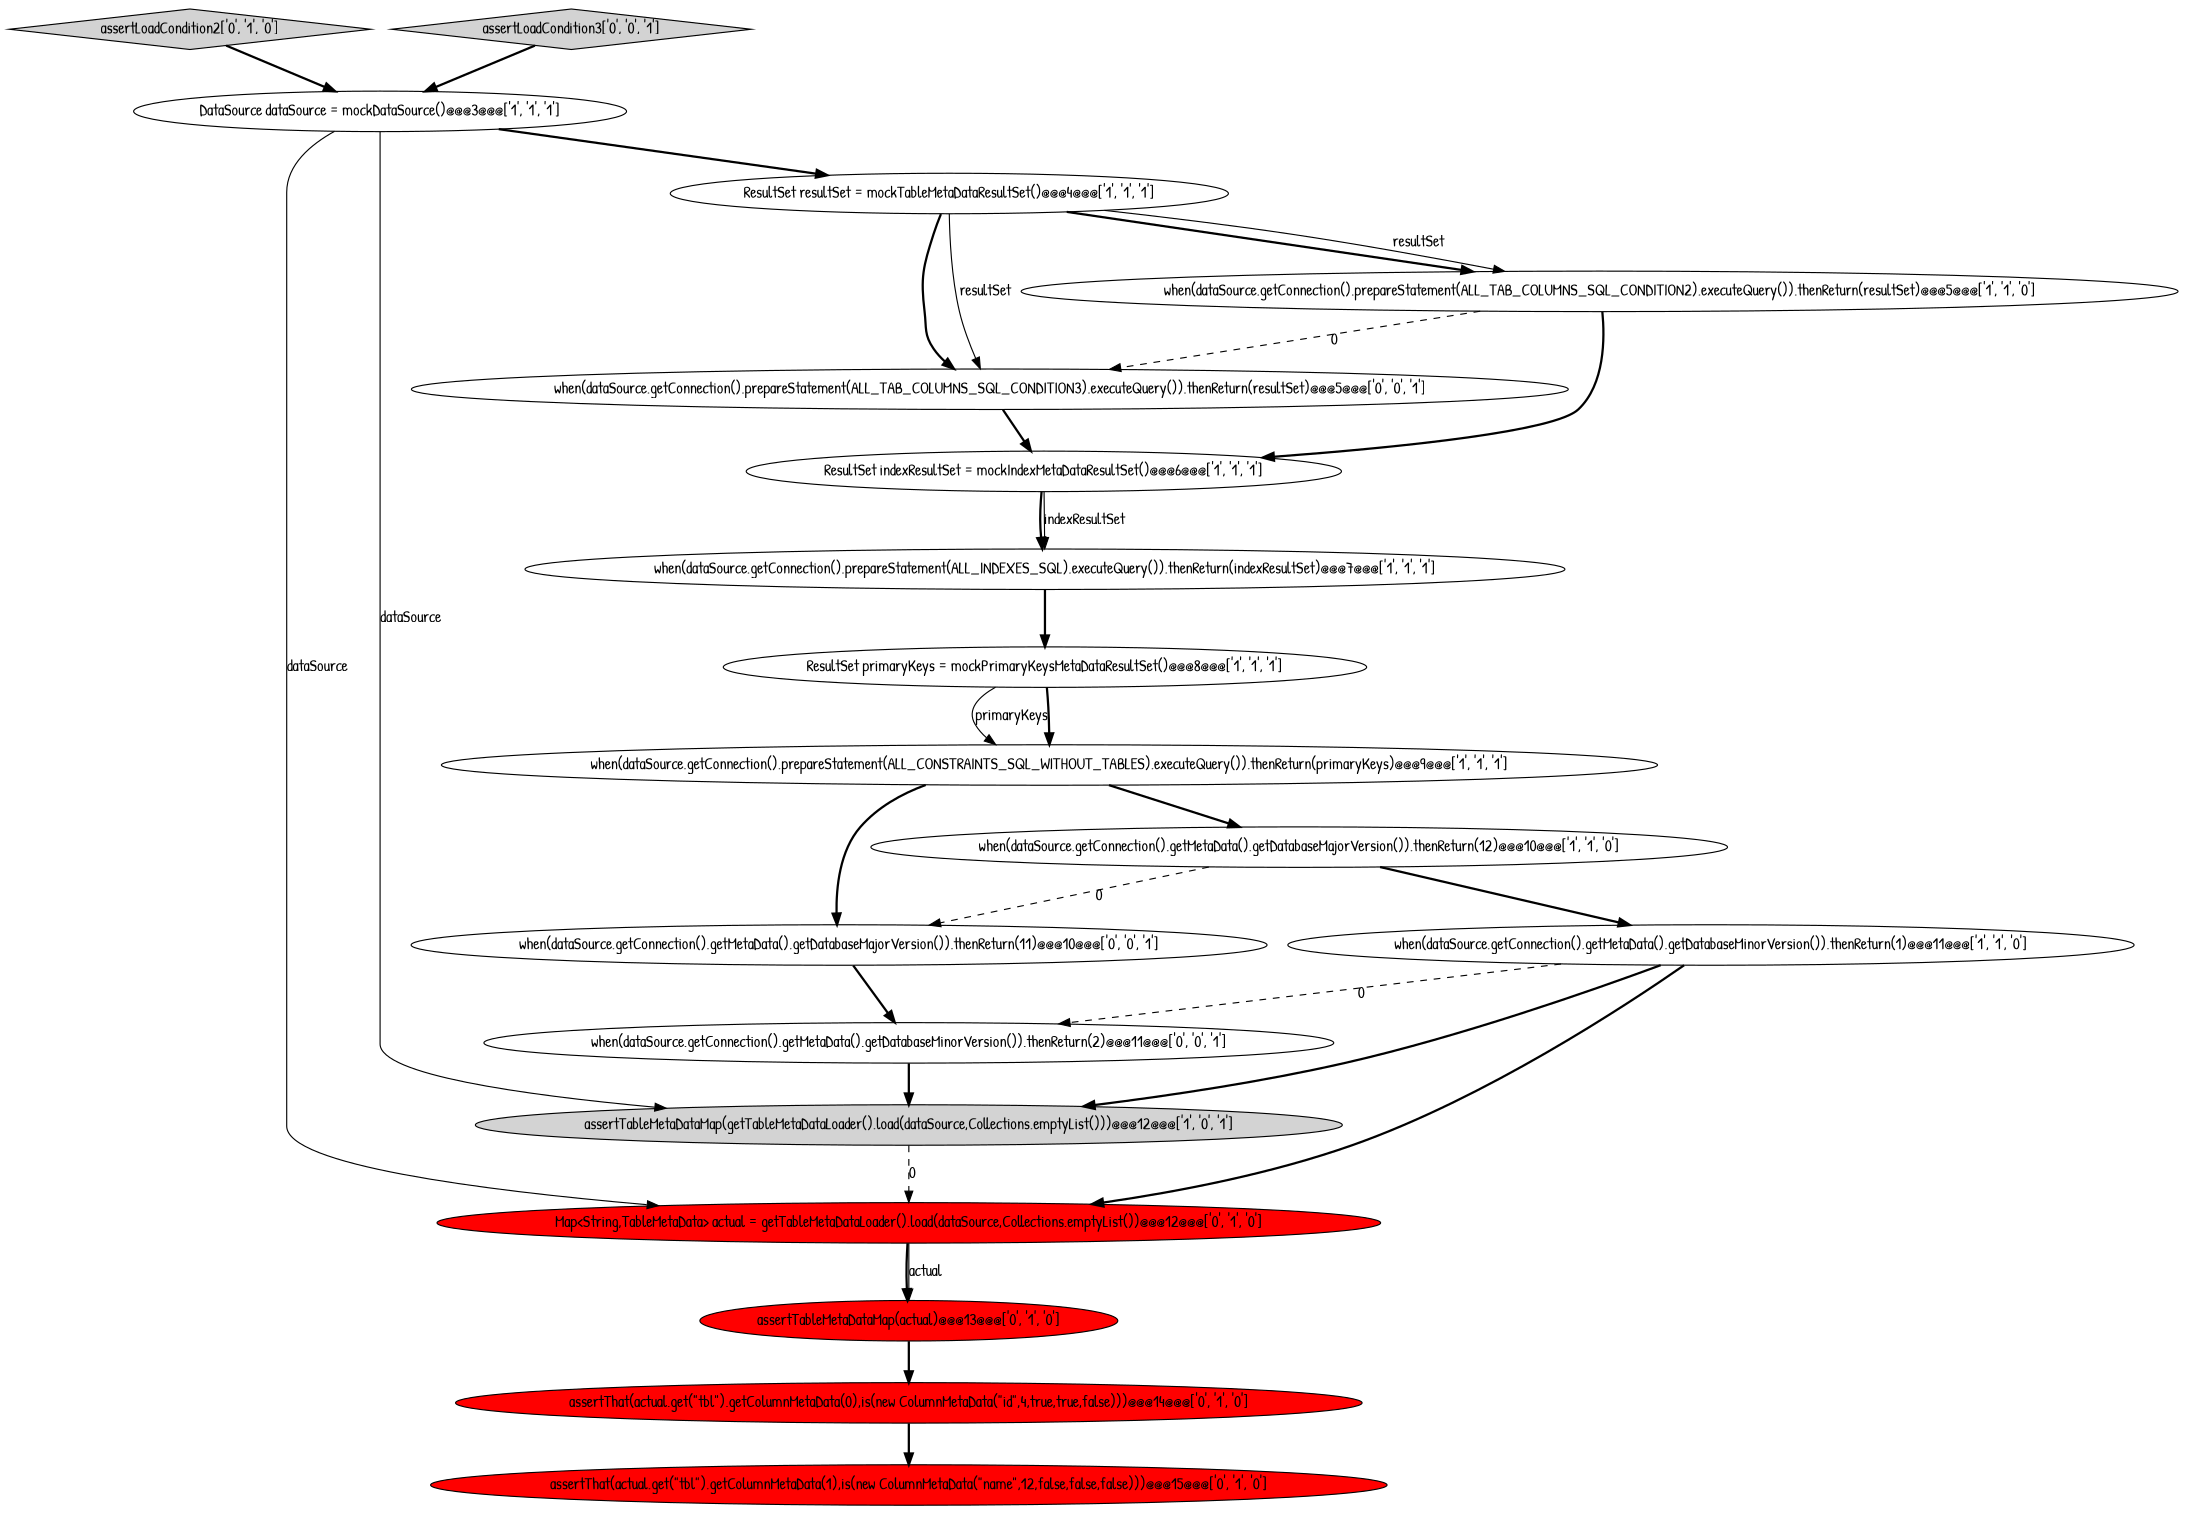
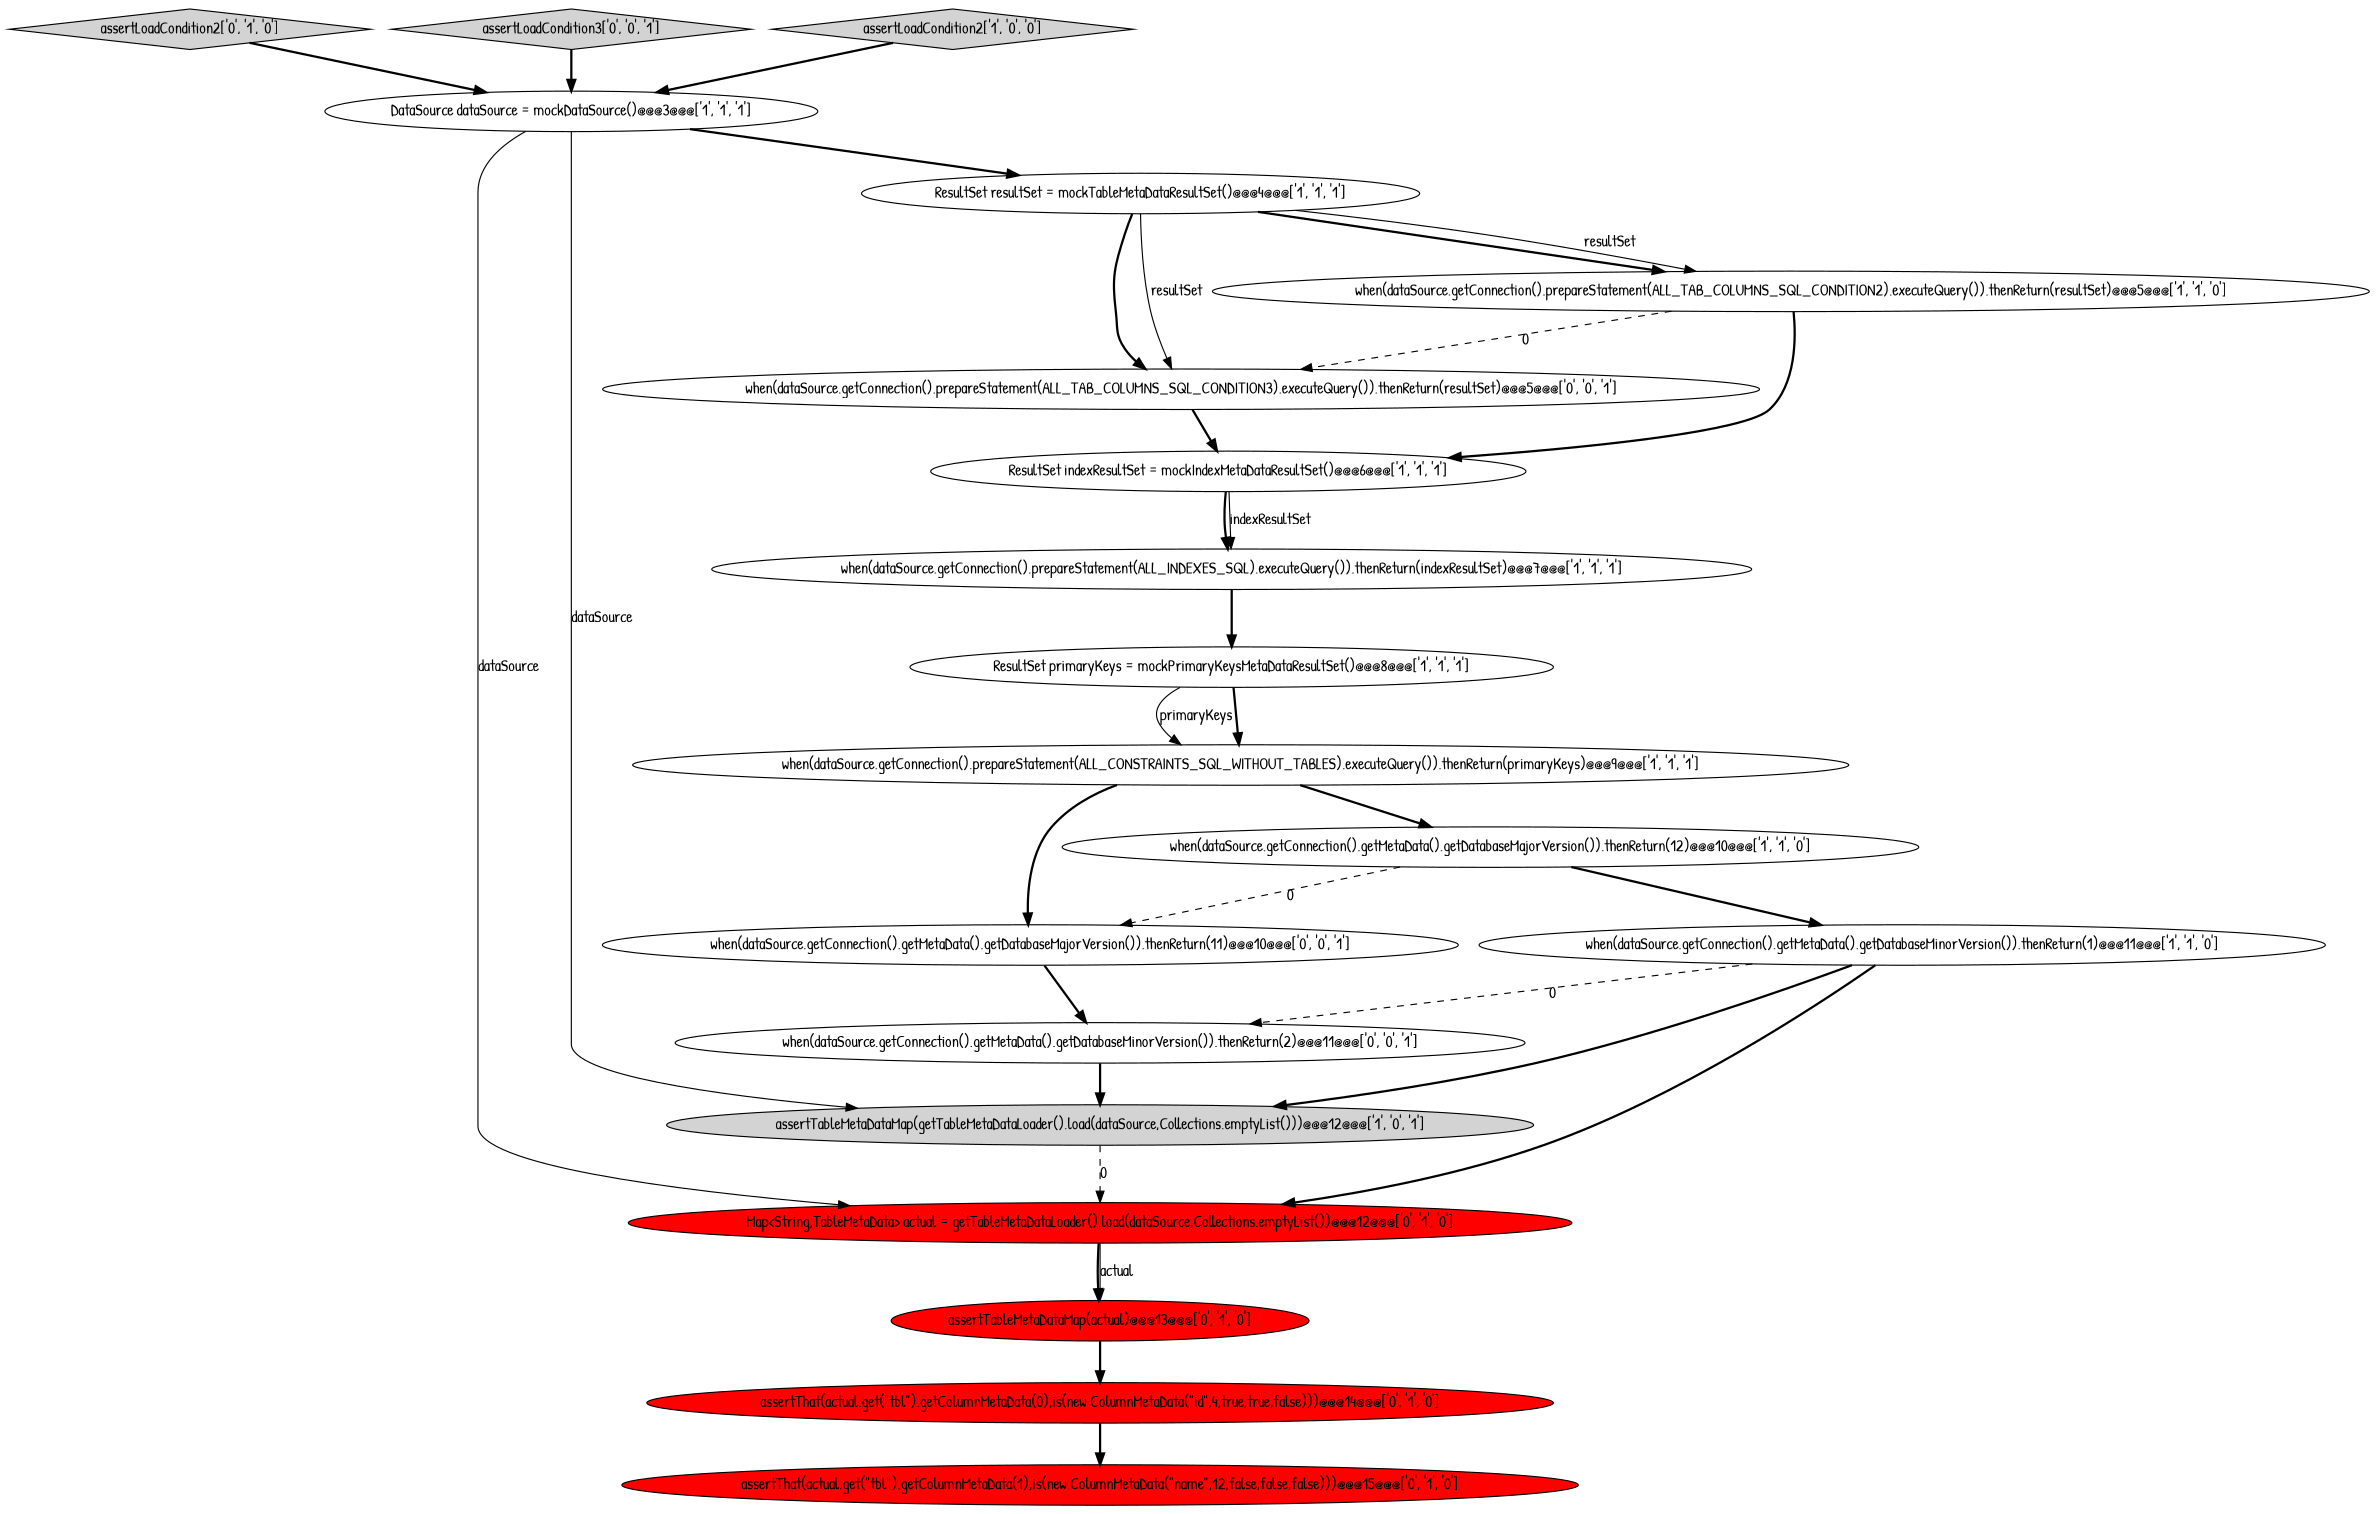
node "assertLoadCondition2['1', '0', '0']": added
